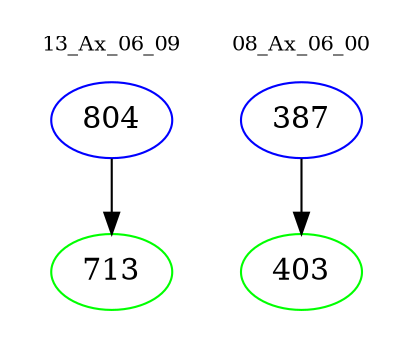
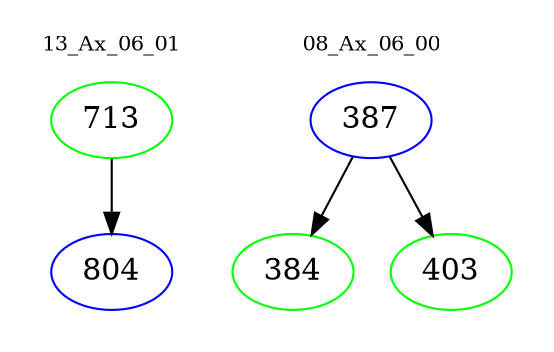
cluster "13_Ax_06_09": label "13_Ax_06_09" -> "13_Ax_06_01"
edge "804" -> "713": reversed
node "384": added
